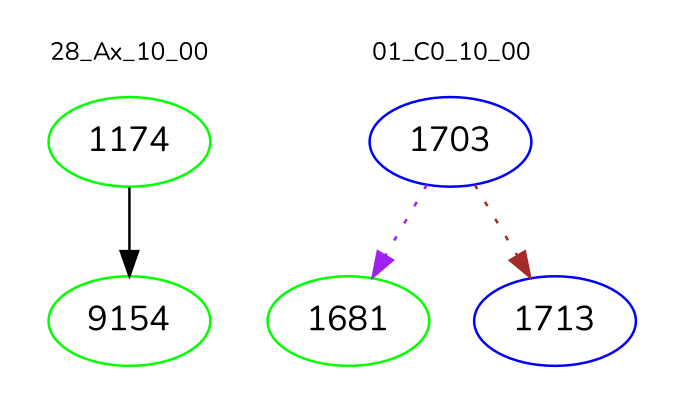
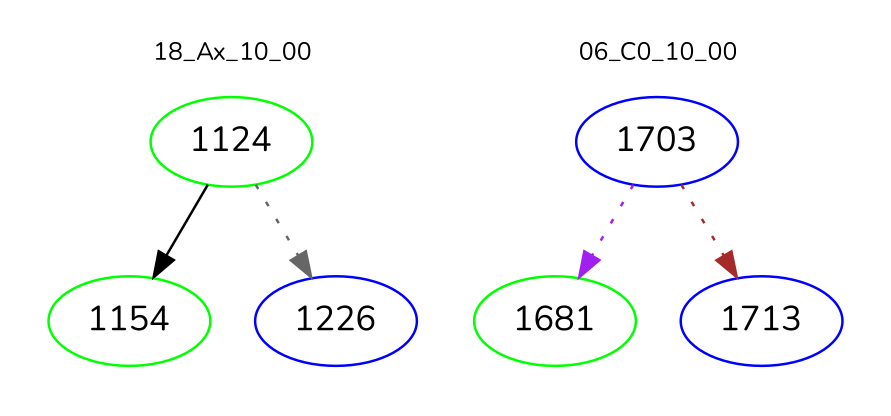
cluster "28_Ax_10_00": label "28_Ax_10_00" -> "18_Ax_10_00"
cluster "01_C0_10_00": label "01_C0_10_00" -> "06_C0_10_00"
node "1174": label "1174" -> "1124"
node "9154": label "9154" -> "1154"
node "1226": added
